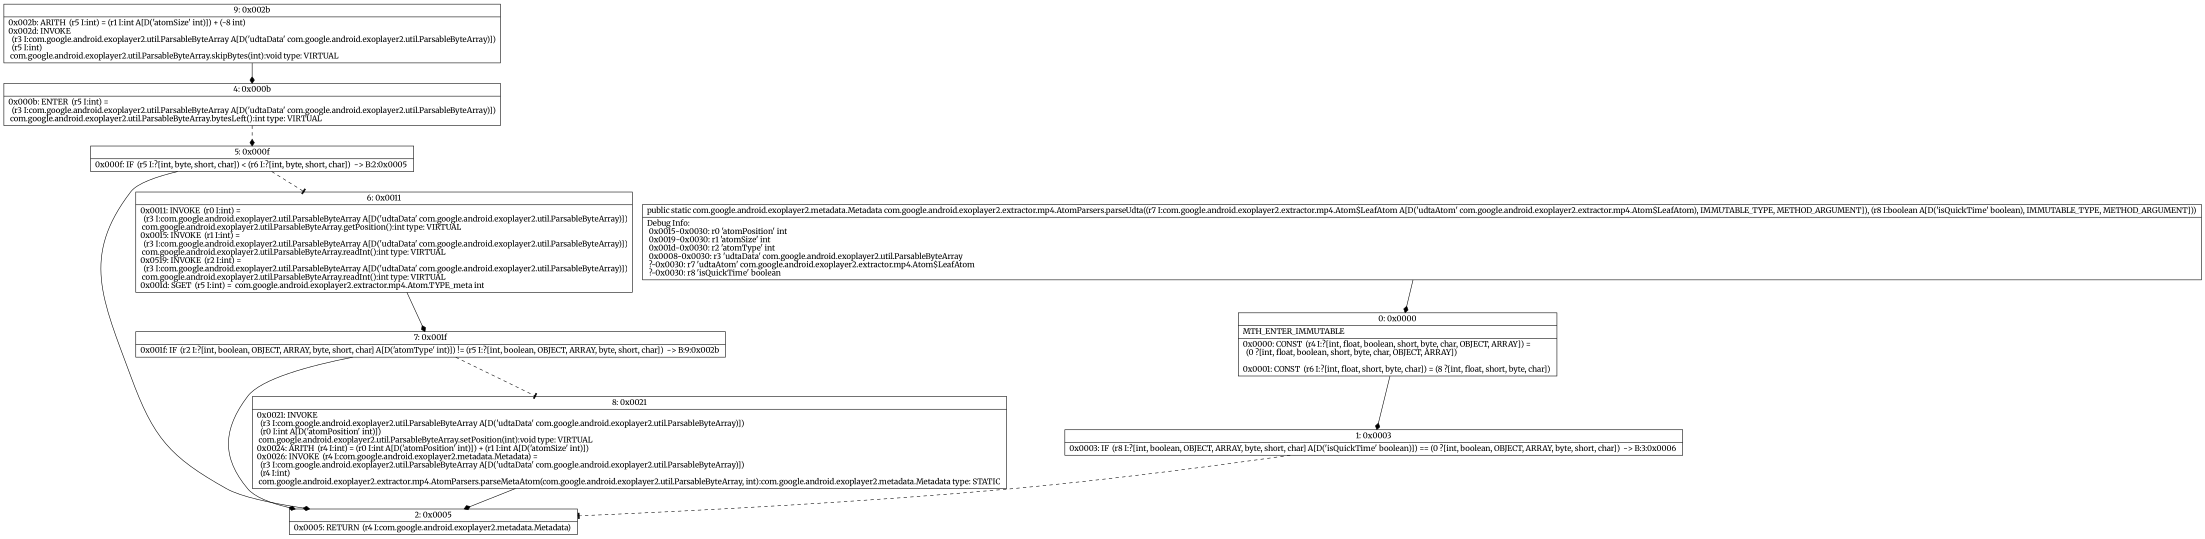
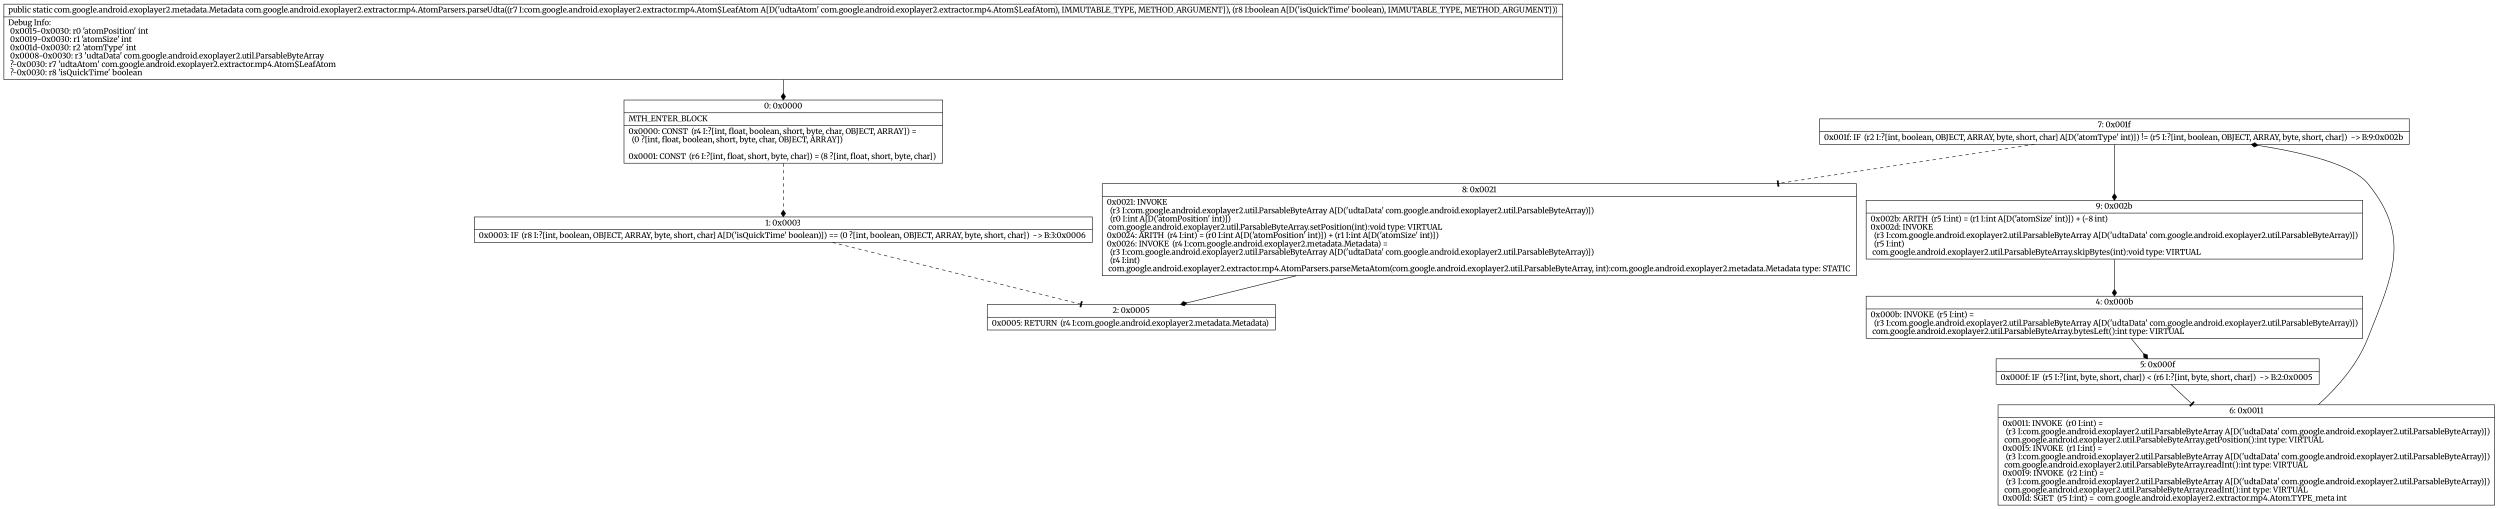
node "4: 0x000b": text "0x000b: ENTER  (r5 I:int) =" -> "0x000b: INVOKE  (r5 I:int) ="
edge "4: 0x000b" -> "5: 0x000f": style dashed -> solid
edge "5: 0x000f" -> "6: 0x0011": style dashed -> solid
node "6: 0x0011": text "0x0519: INVOKE  (r2 I:int) =" -> "0x0019: INVOKE  (r2 I:int) ="
node "0: 0x0000": text "MTH_ENTER_IMMUTABLE" -> "MTH_ENTER_BLOCK"
edge "5: 0x000f" -> "2: 0x0005": removed
edge "0: 0x0000" -> "1: 0x0003": style solid -> dashed
edge "7: 0x001f" -> "2: 0x0005": now "7: 0x001f" -> "9: 0x002b"
